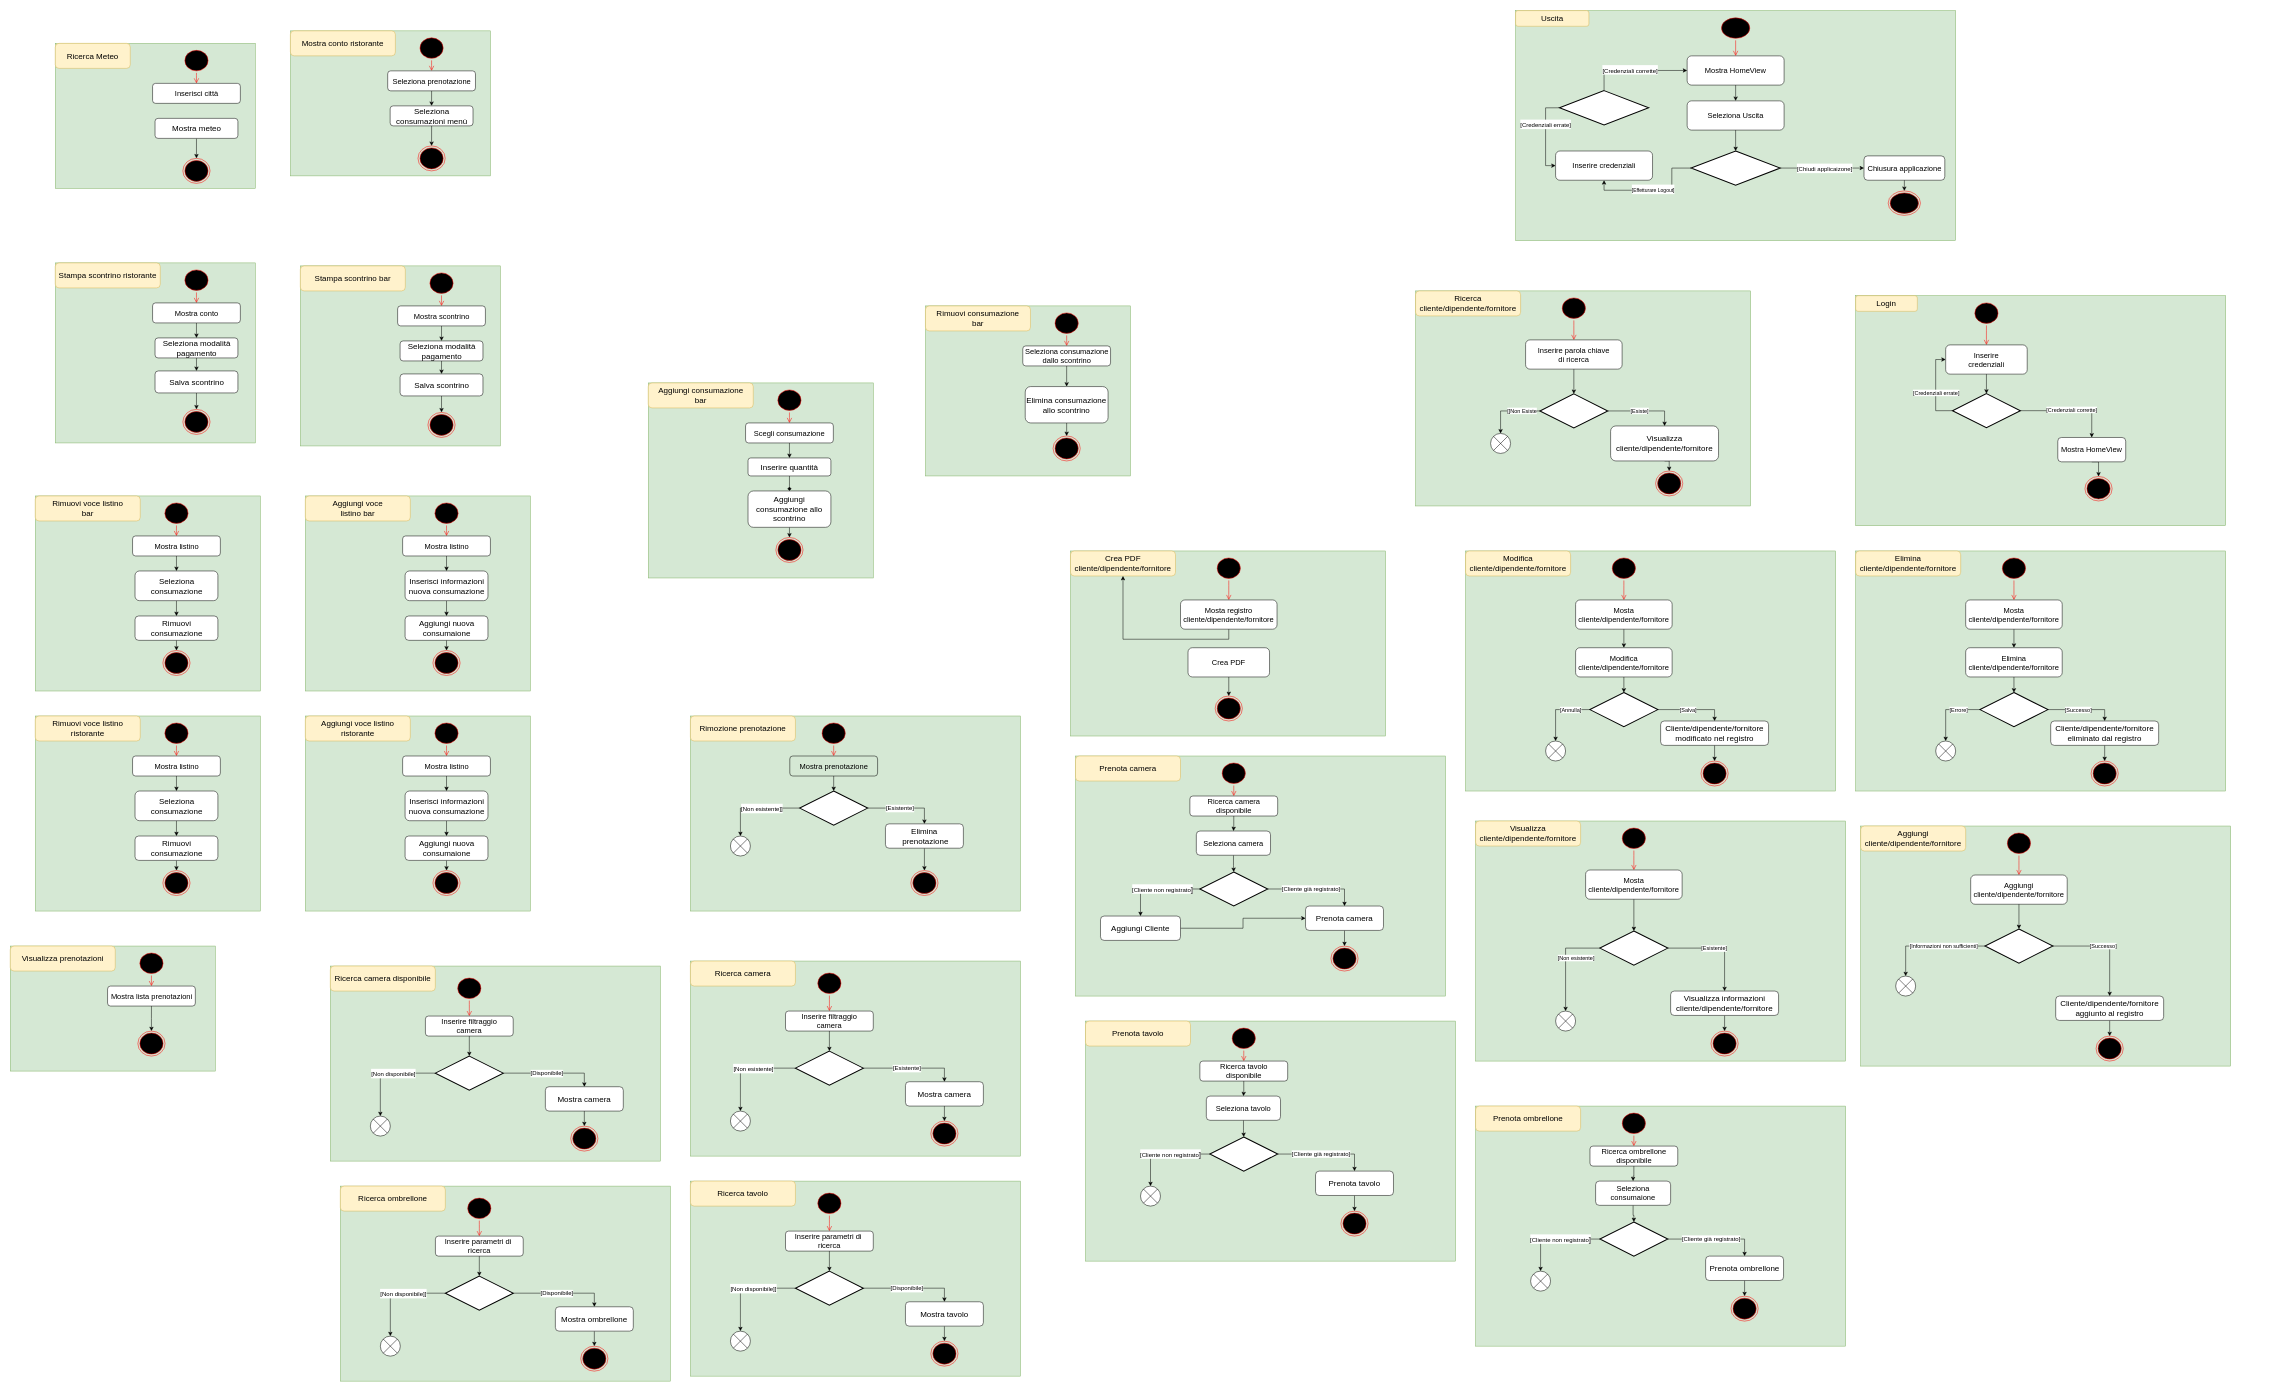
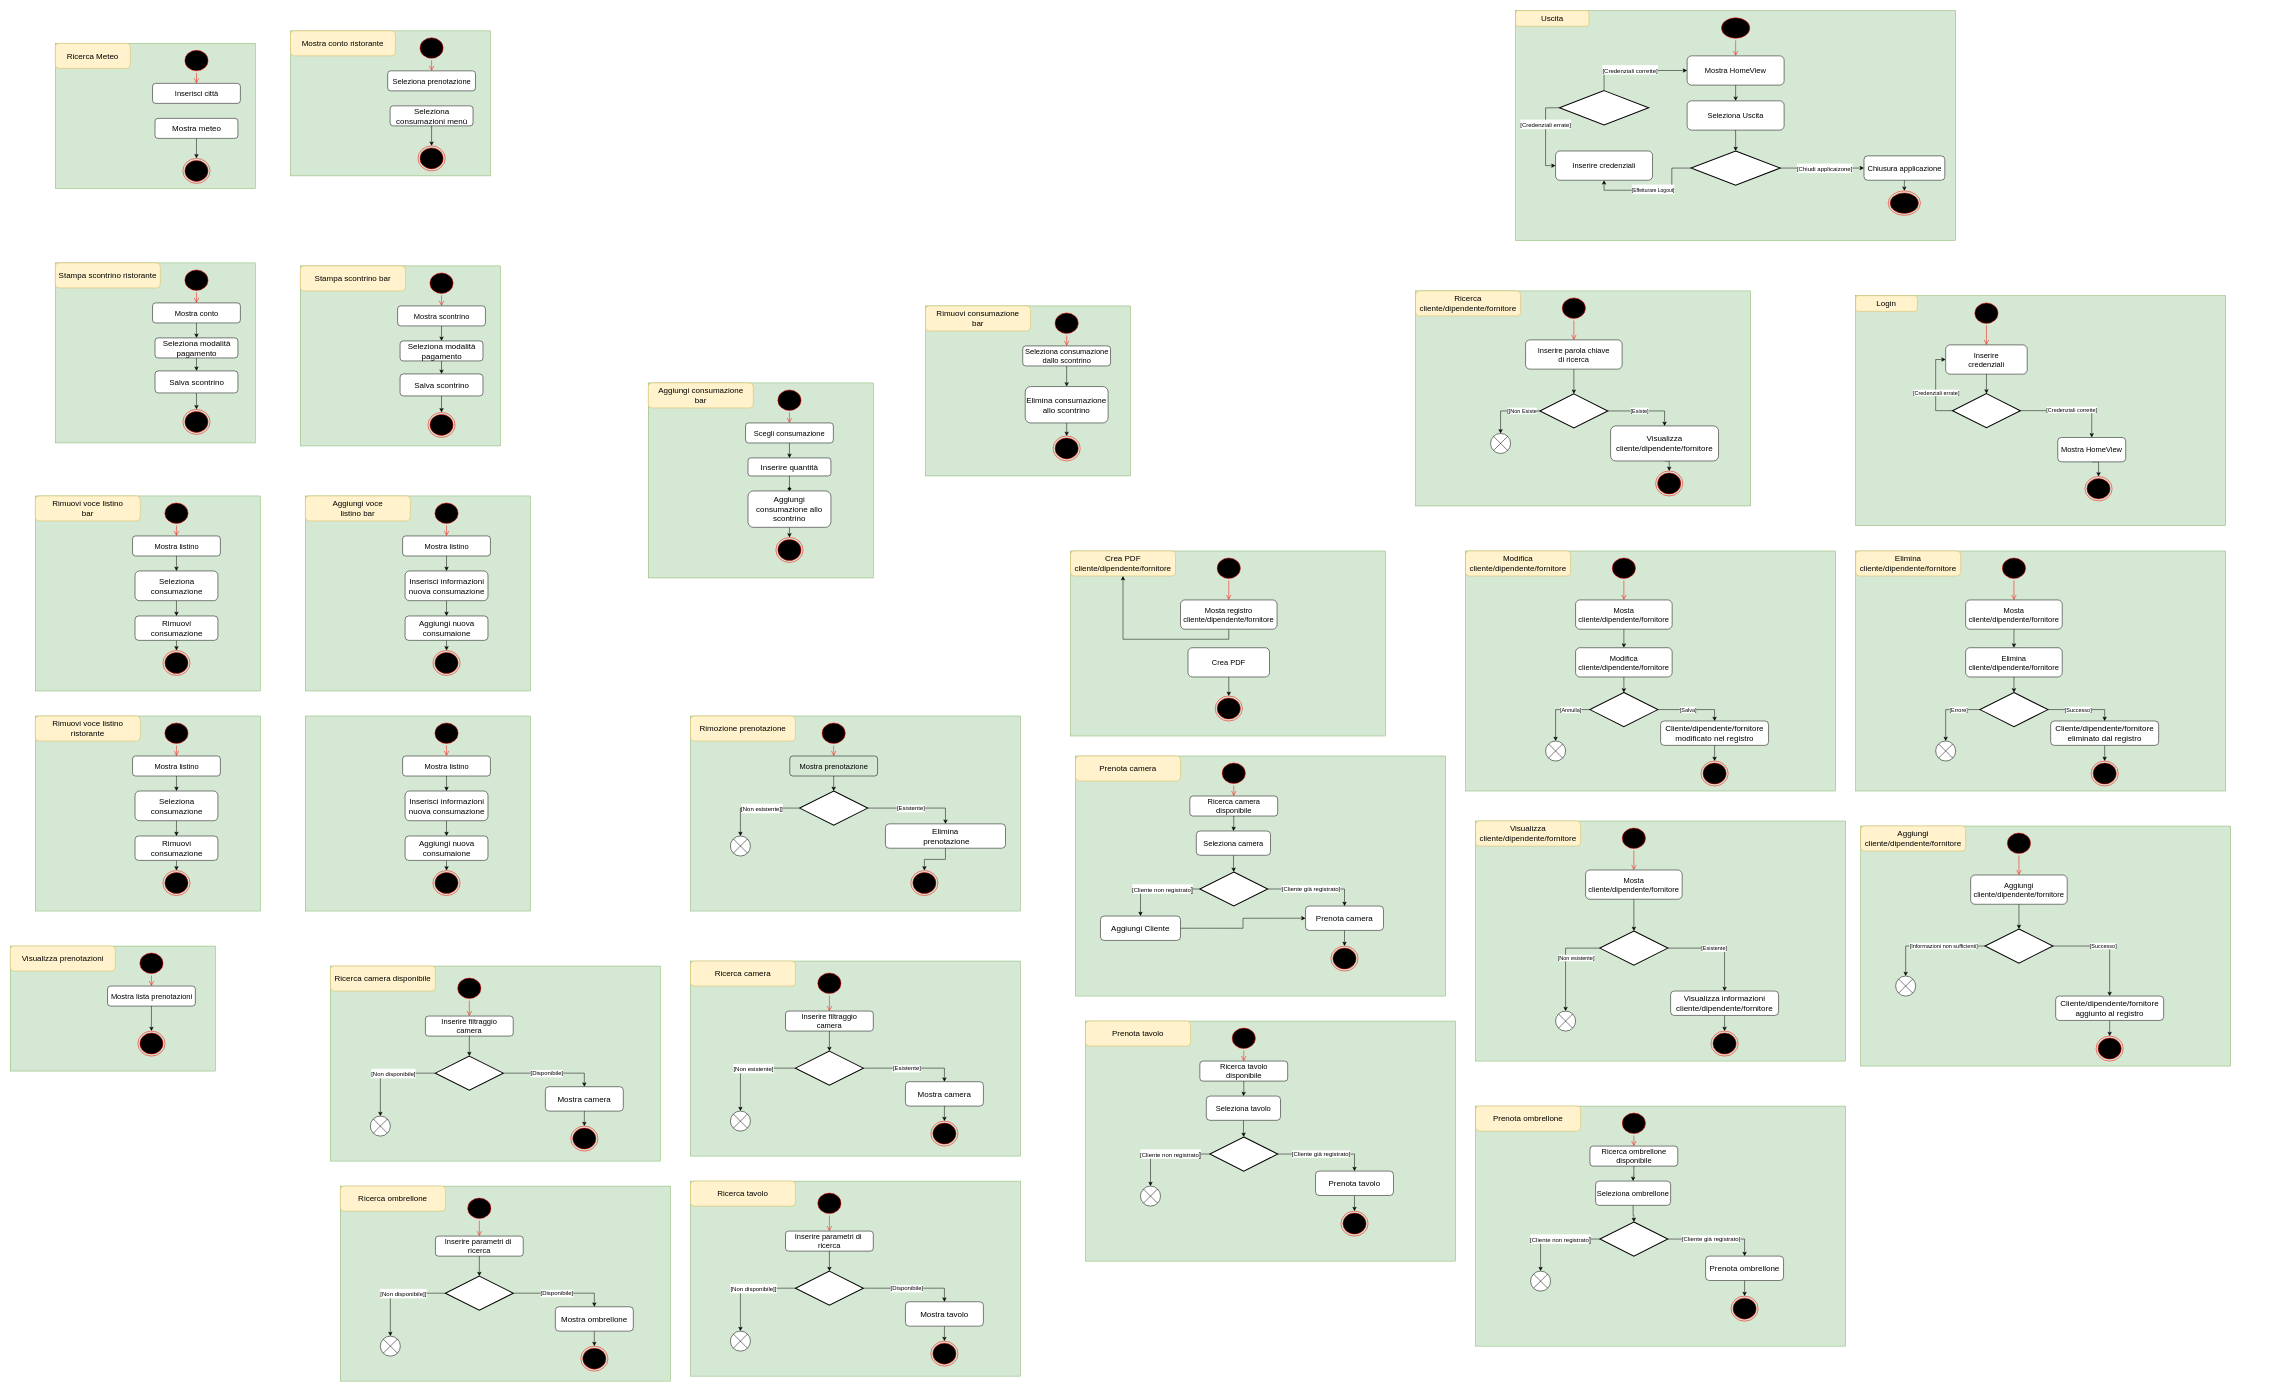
edge "Seleziona prenotazione" -> "Seleziona consumazioni menù": removed
node "Aggiungi voce listino ristorante": removed
node "Elimina prenotazione": size 78x24 -> 120x24
node "Seleziona consumaione": label "Seleziona consumaione" -> "Seleziona ombrellone"
